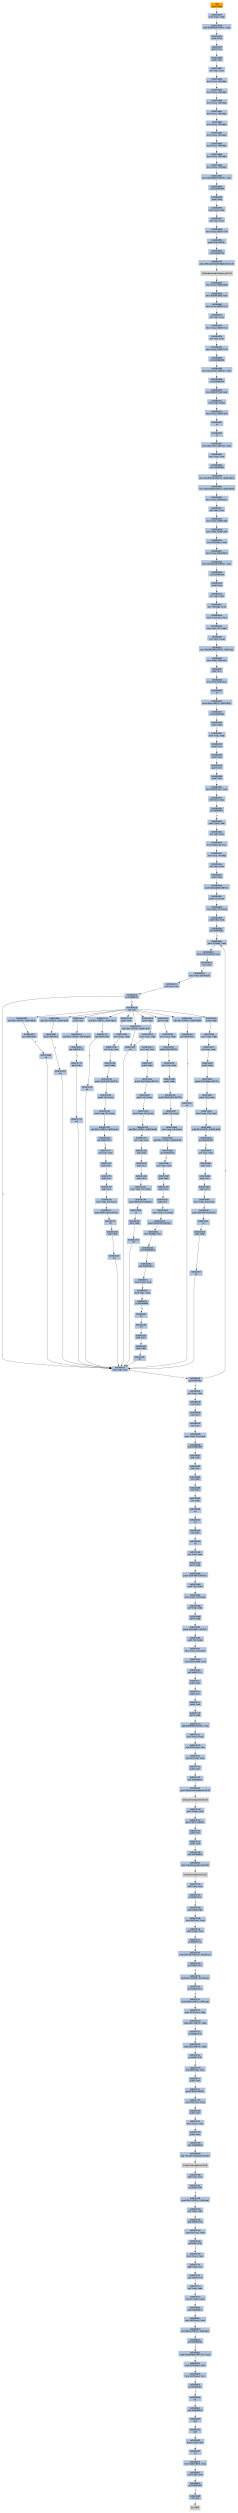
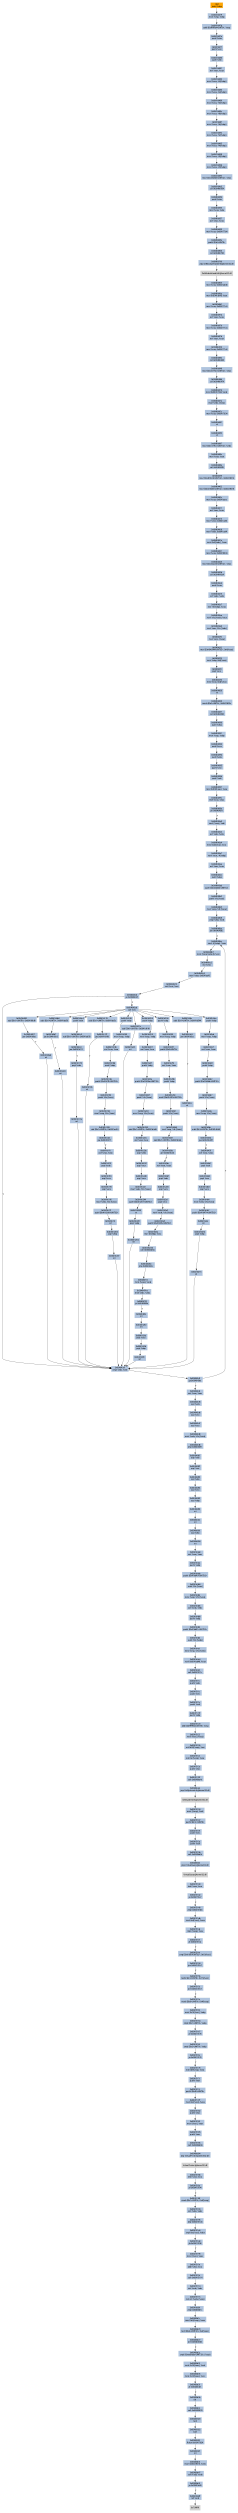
edge "0x00416225 movl %esp, %ebp" -> "0x00416223 ret": now "0x00416225 movl %esp, %ebp" -> "0x00416227 xorl %eax, %eax"
